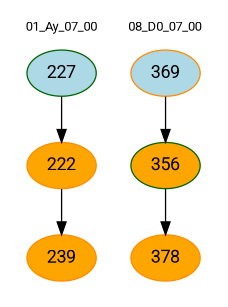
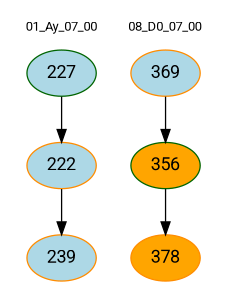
node "222": fillcolor orange -> lightblue
node "239": fillcolor orange -> lightblue
